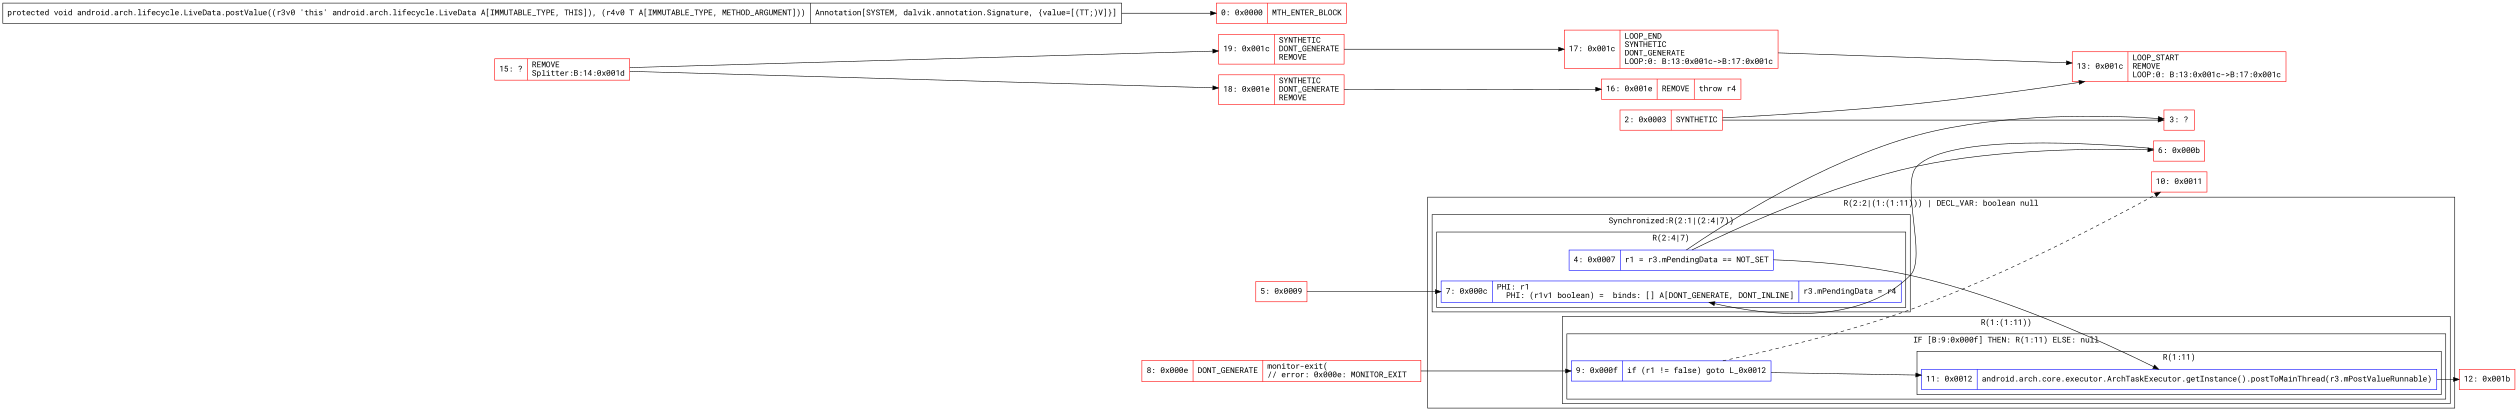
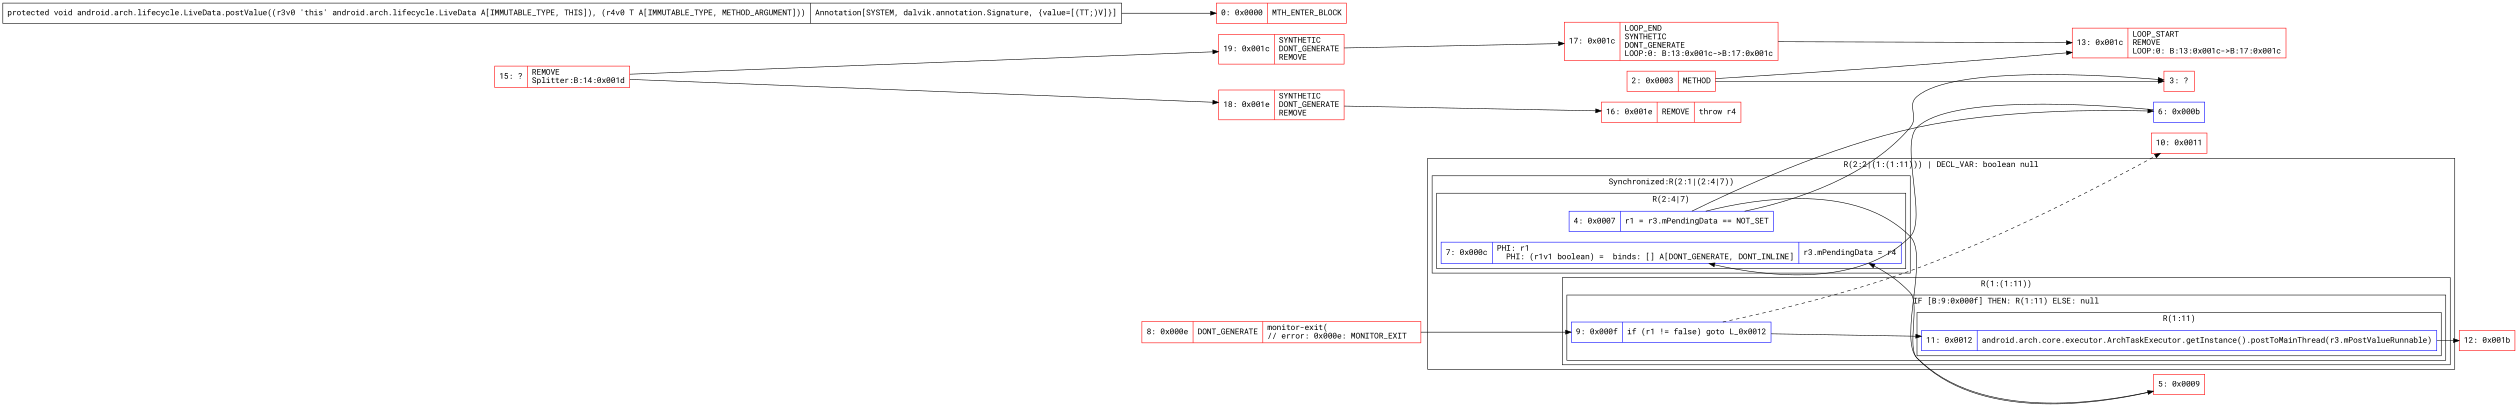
node "2: 0x0003": text "SYNTHETIC" -> "METHOD"
node "6: 0x000b": color red -> blue
edge "4: 0x0007" -> "11: 0x0012": now "4: 0x0007" -> "5: 0x0009"
